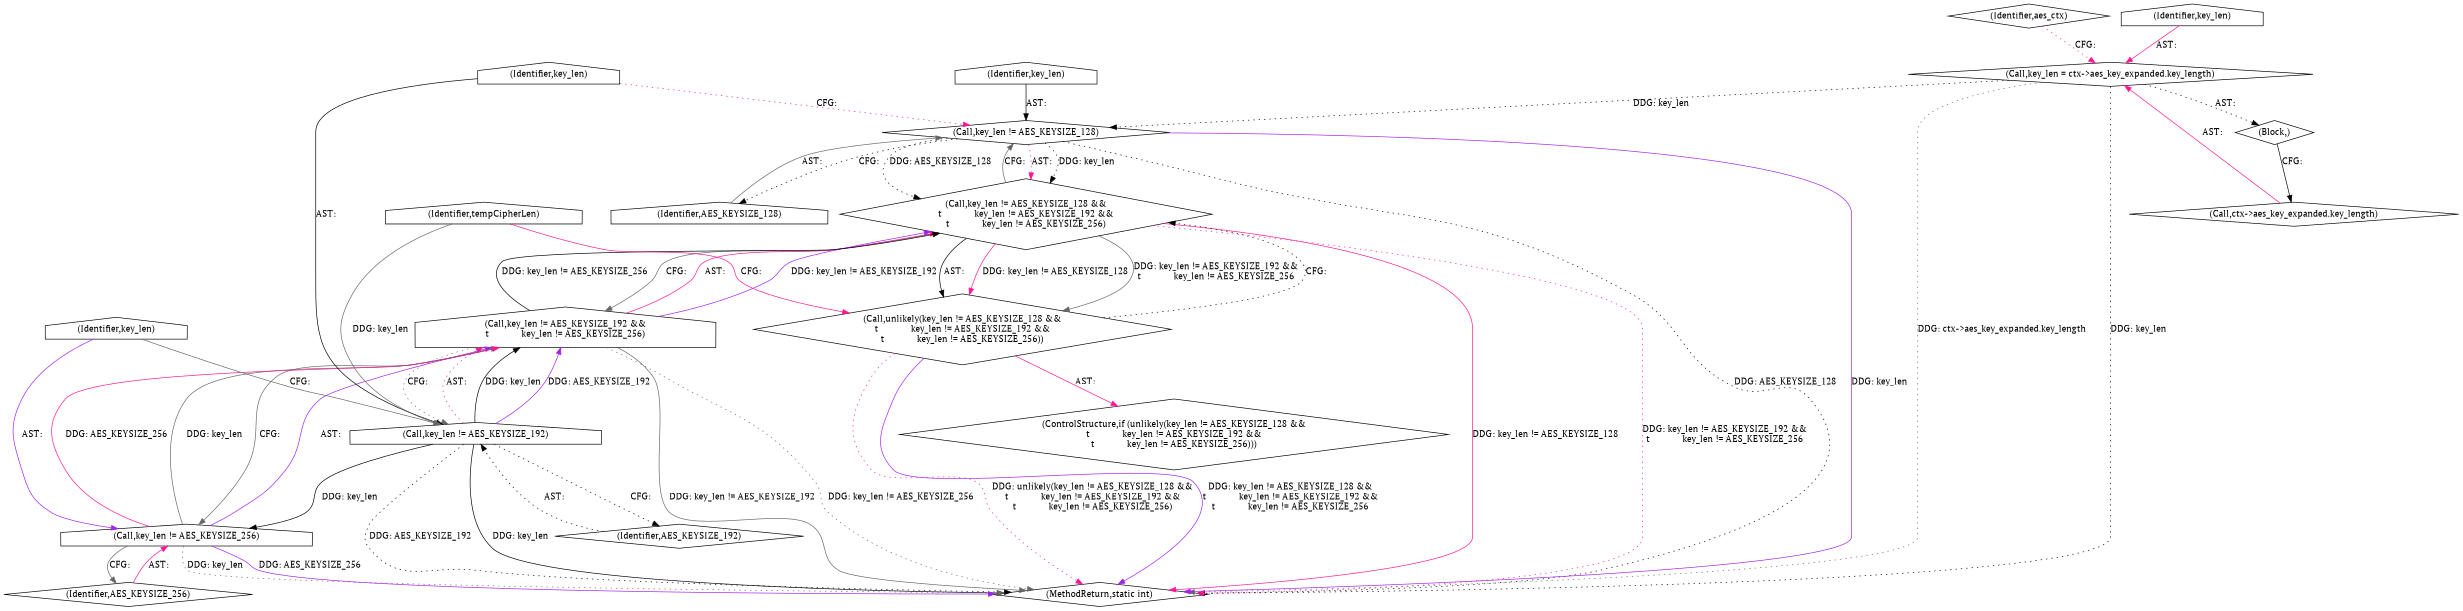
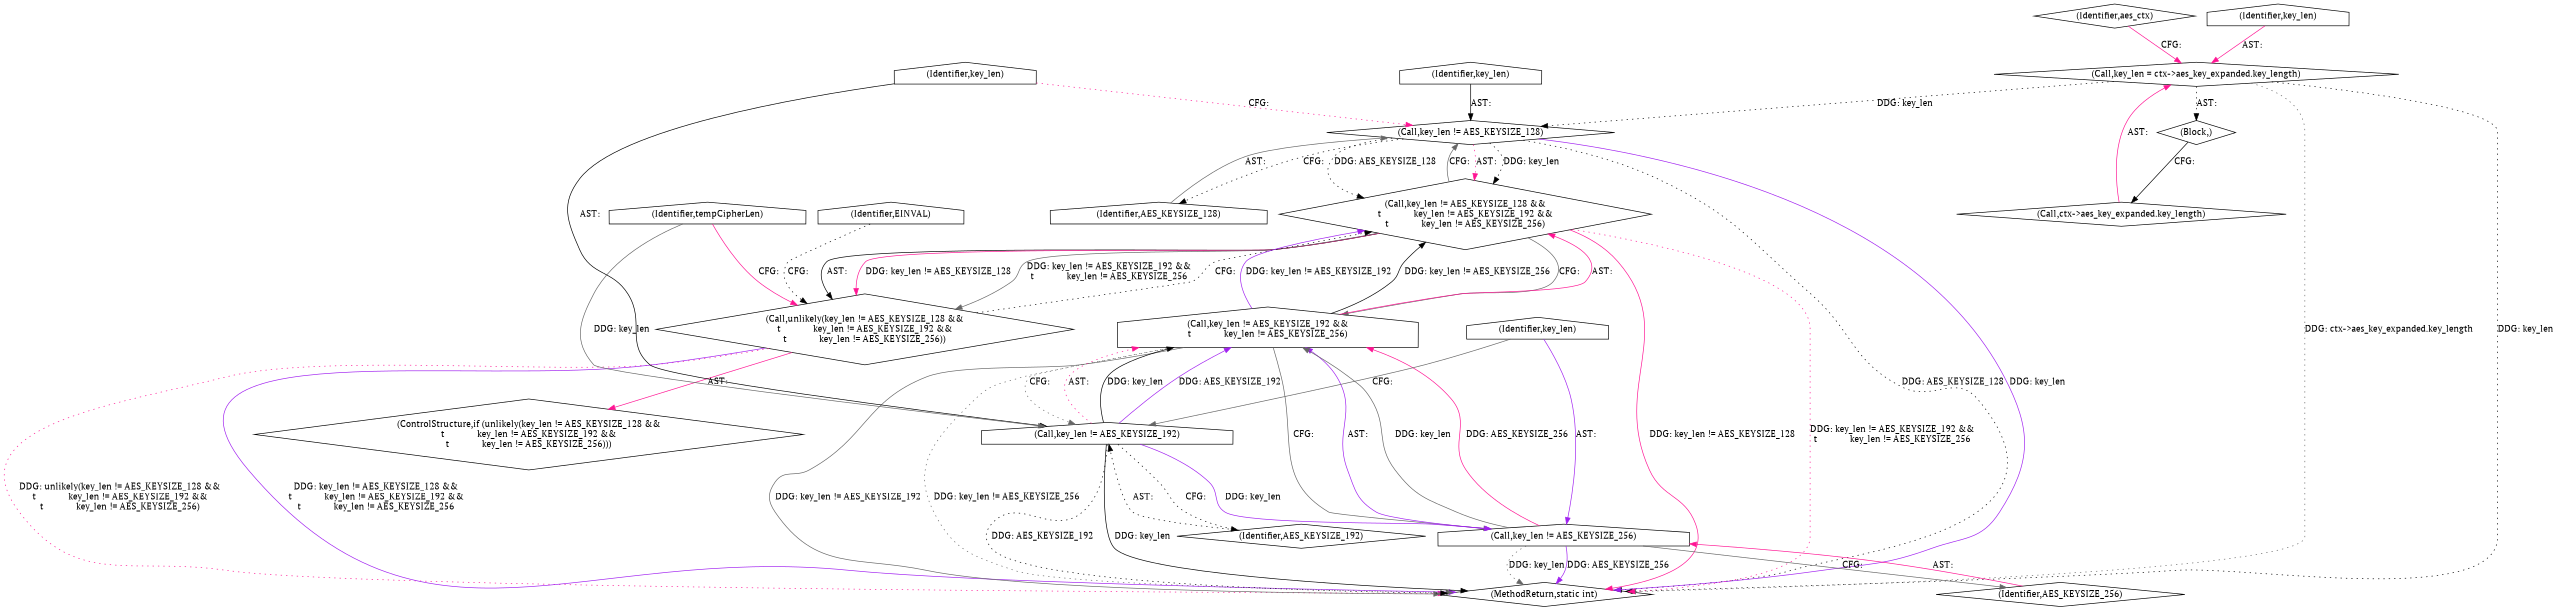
edge "(Identifier,aes_ctx)" -> "(Call,key_len = ctx->aes_key_expanded.key_length)": style dotted -> solid
node "(Identifier,EINVAL)": added
edge "(Call,key_len != AES_KEYSIZE_192)" -> "(Call,key_len != AES_KEYSIZE_256)": color black -> purple
